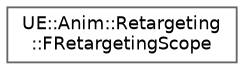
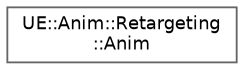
node "UE::Anim::Retargeting ::FRetargetingScope": label "UE::Anim::Retargeting ::FRetargetingScope" -> "UE::Anim::Retargeting ::Anim"
